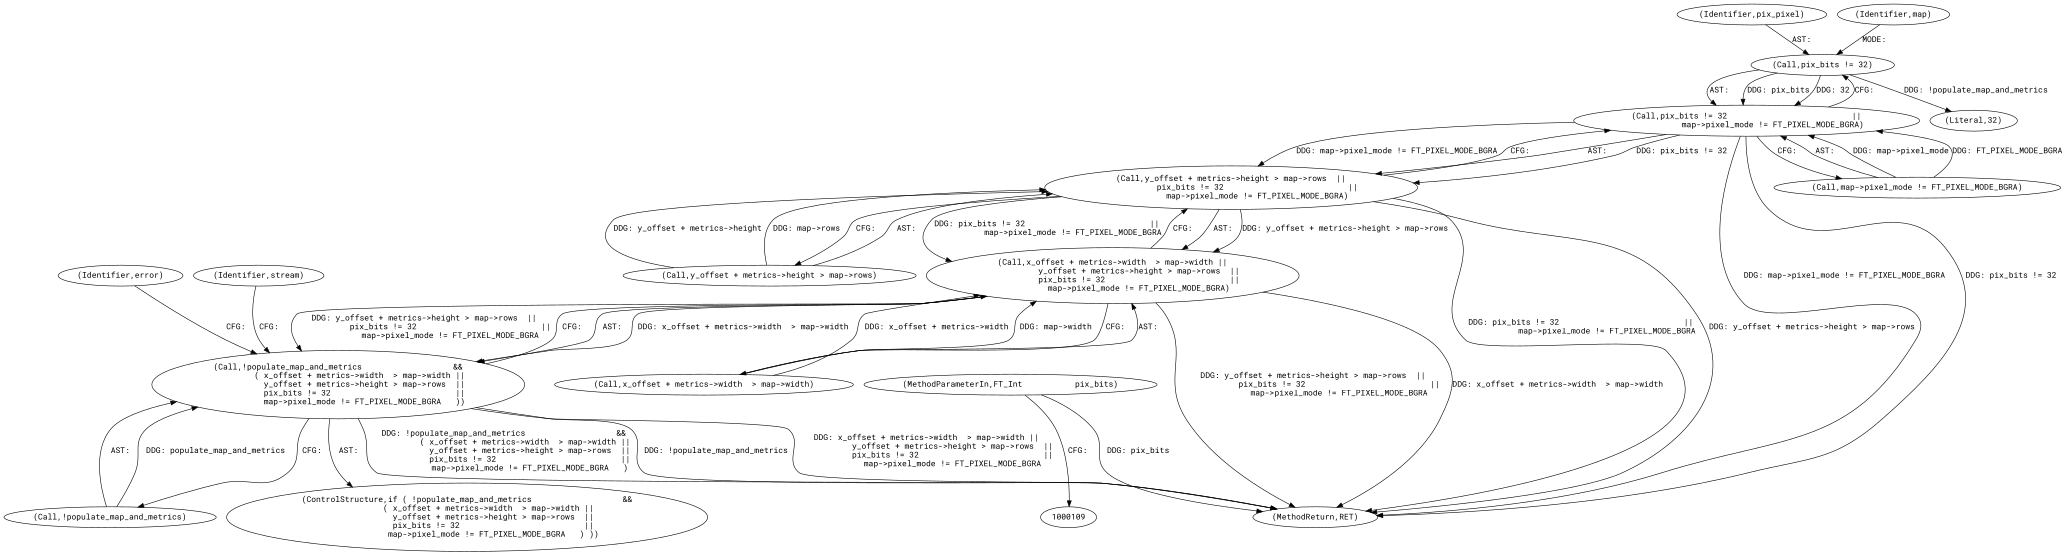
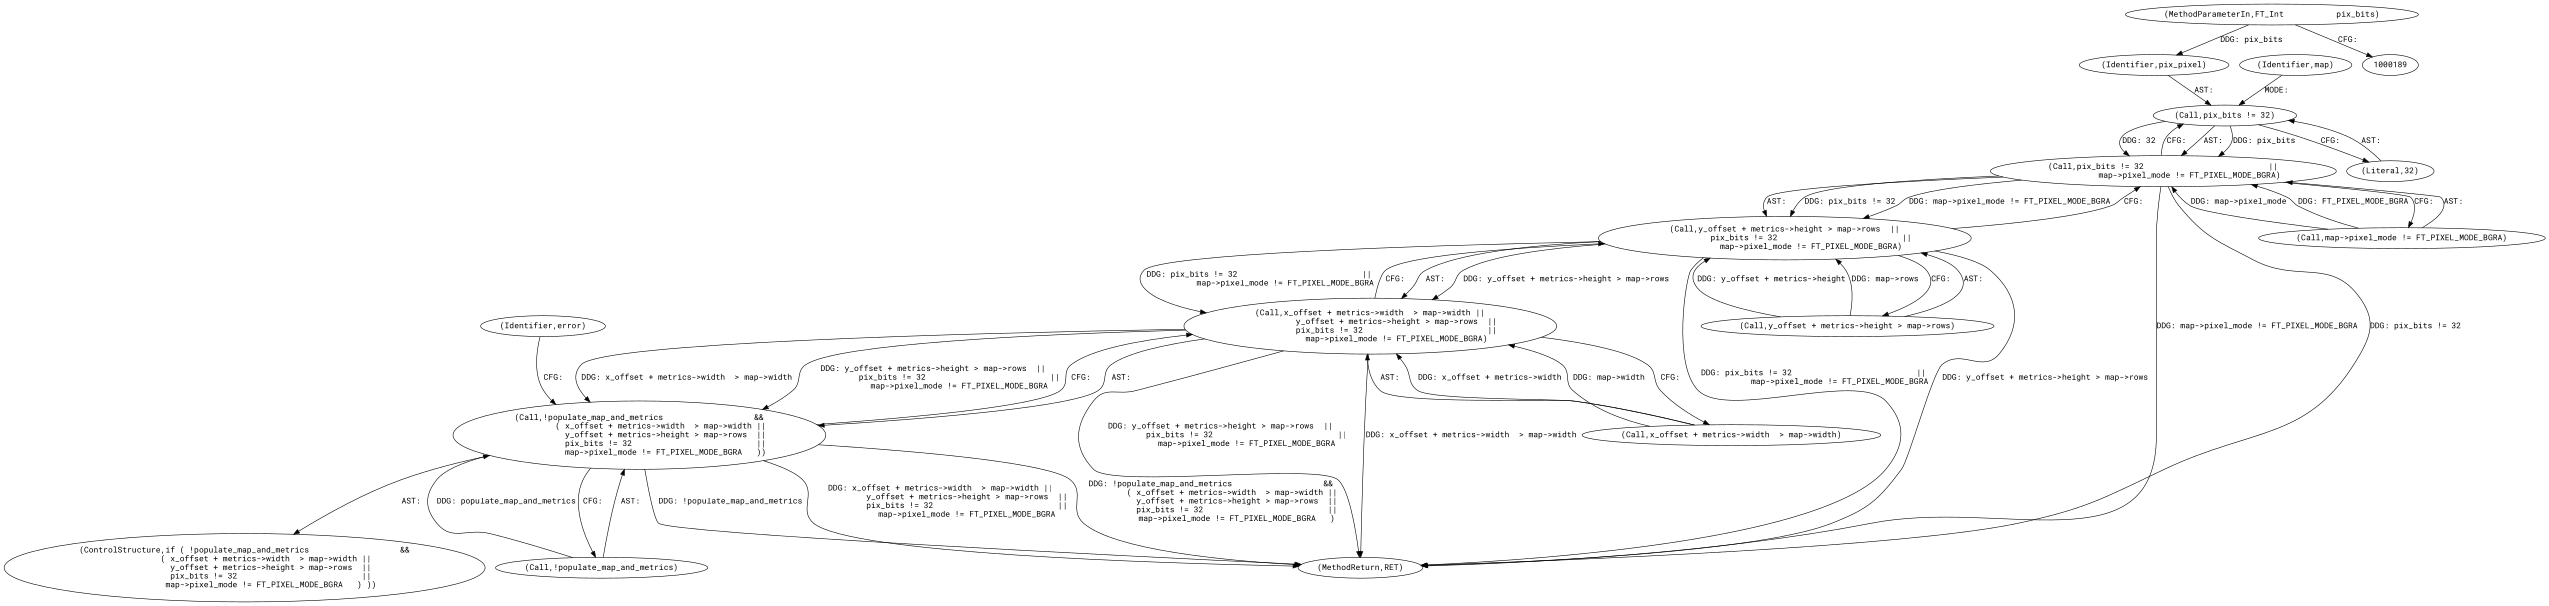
edge "(Call,pix_bits != 32)" -> "(Literal,32)": label "DDG: !populate_map_and_metrics" -> "CFG: "
edge "(Literal,32)" -> "(Call,pix_bits != 32)": added, label "AST:"
node "(Identifier,stream)": removed
edge "(MethodParameterIn,FT_Int           pix_bits)" -> "(MethodReturn,RET)": now "(MethodParameterIn,FT_Int           pix_bits)" -> "(Identifier,pix_pixel)"
node "1000109": label "1000109" -> "1000189"
